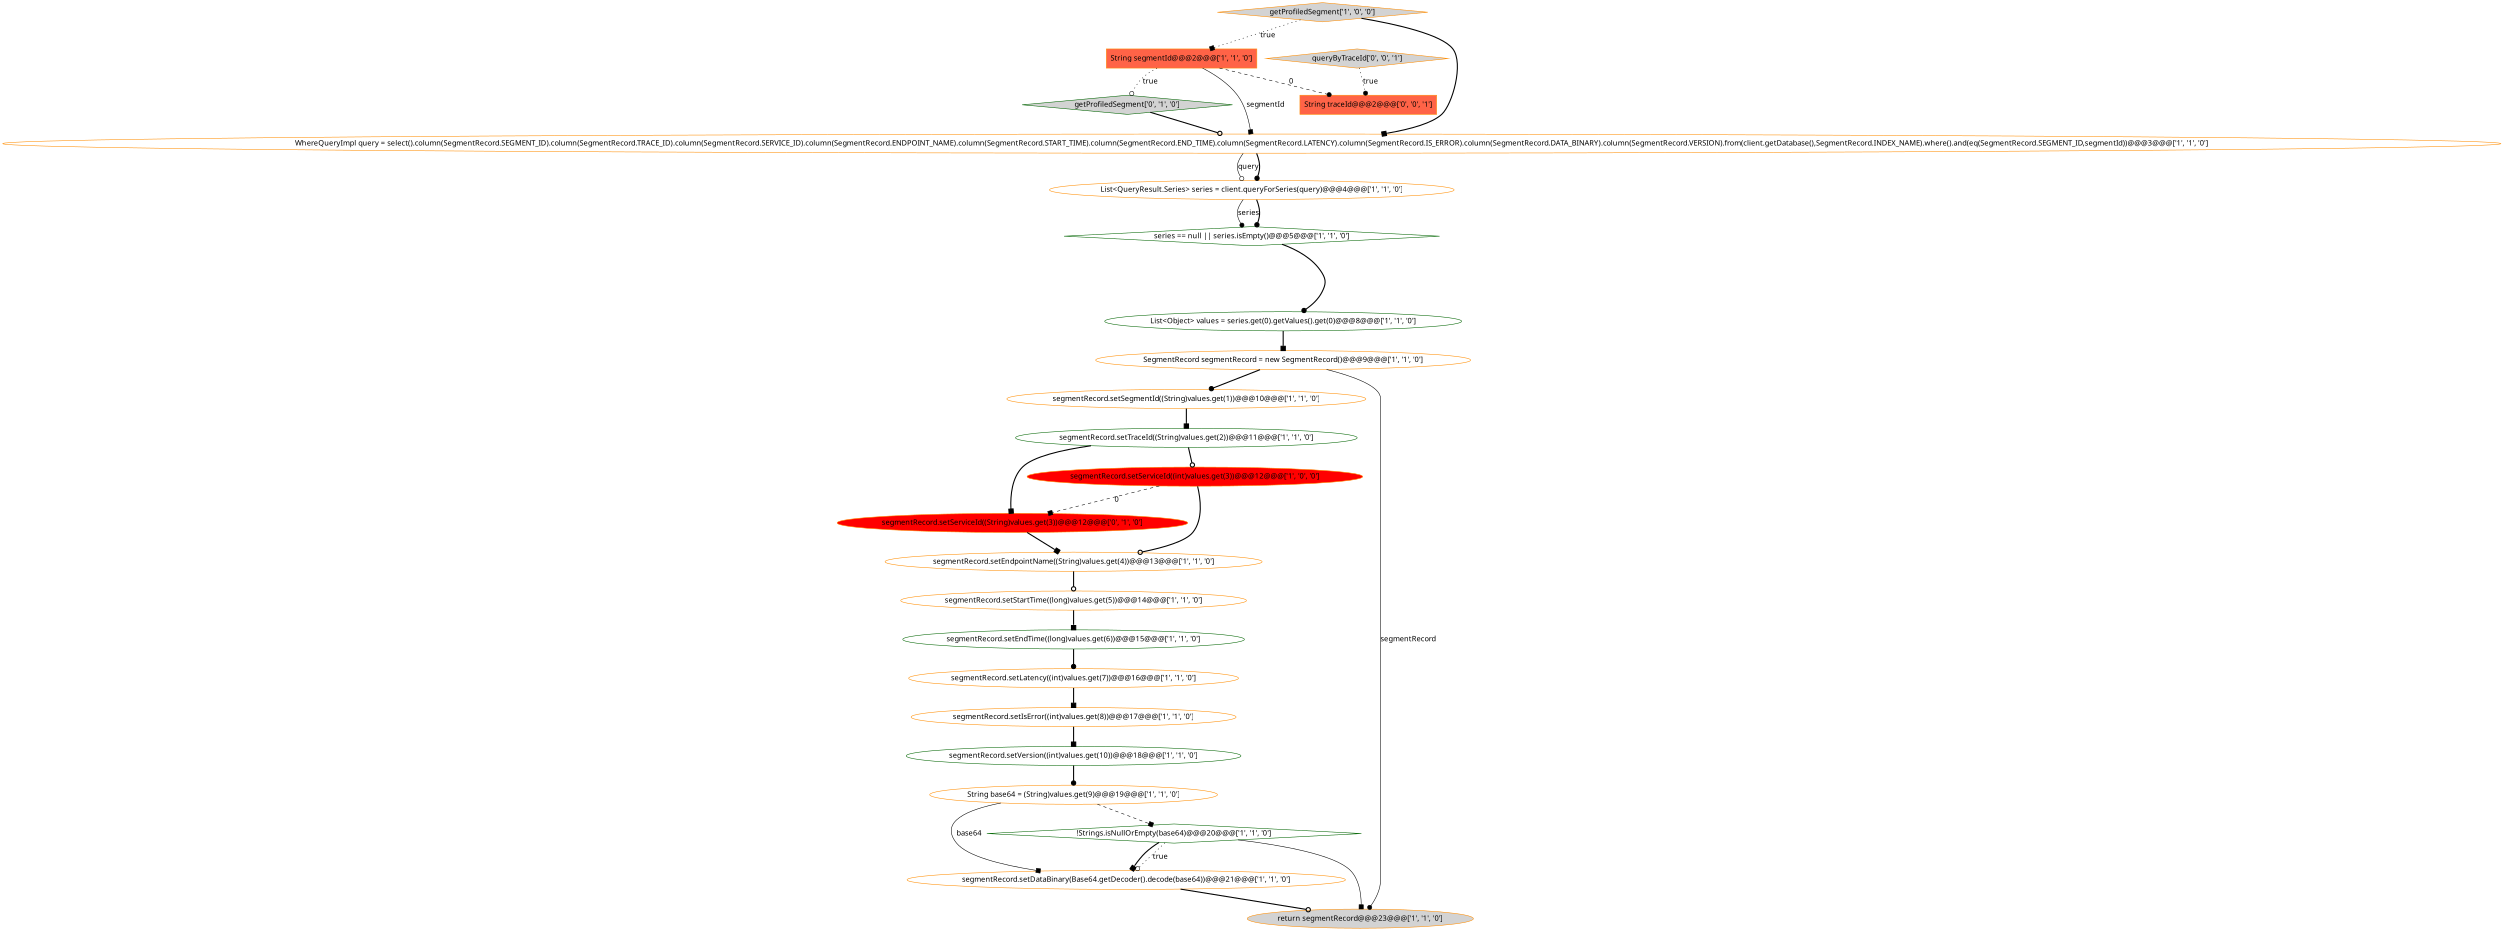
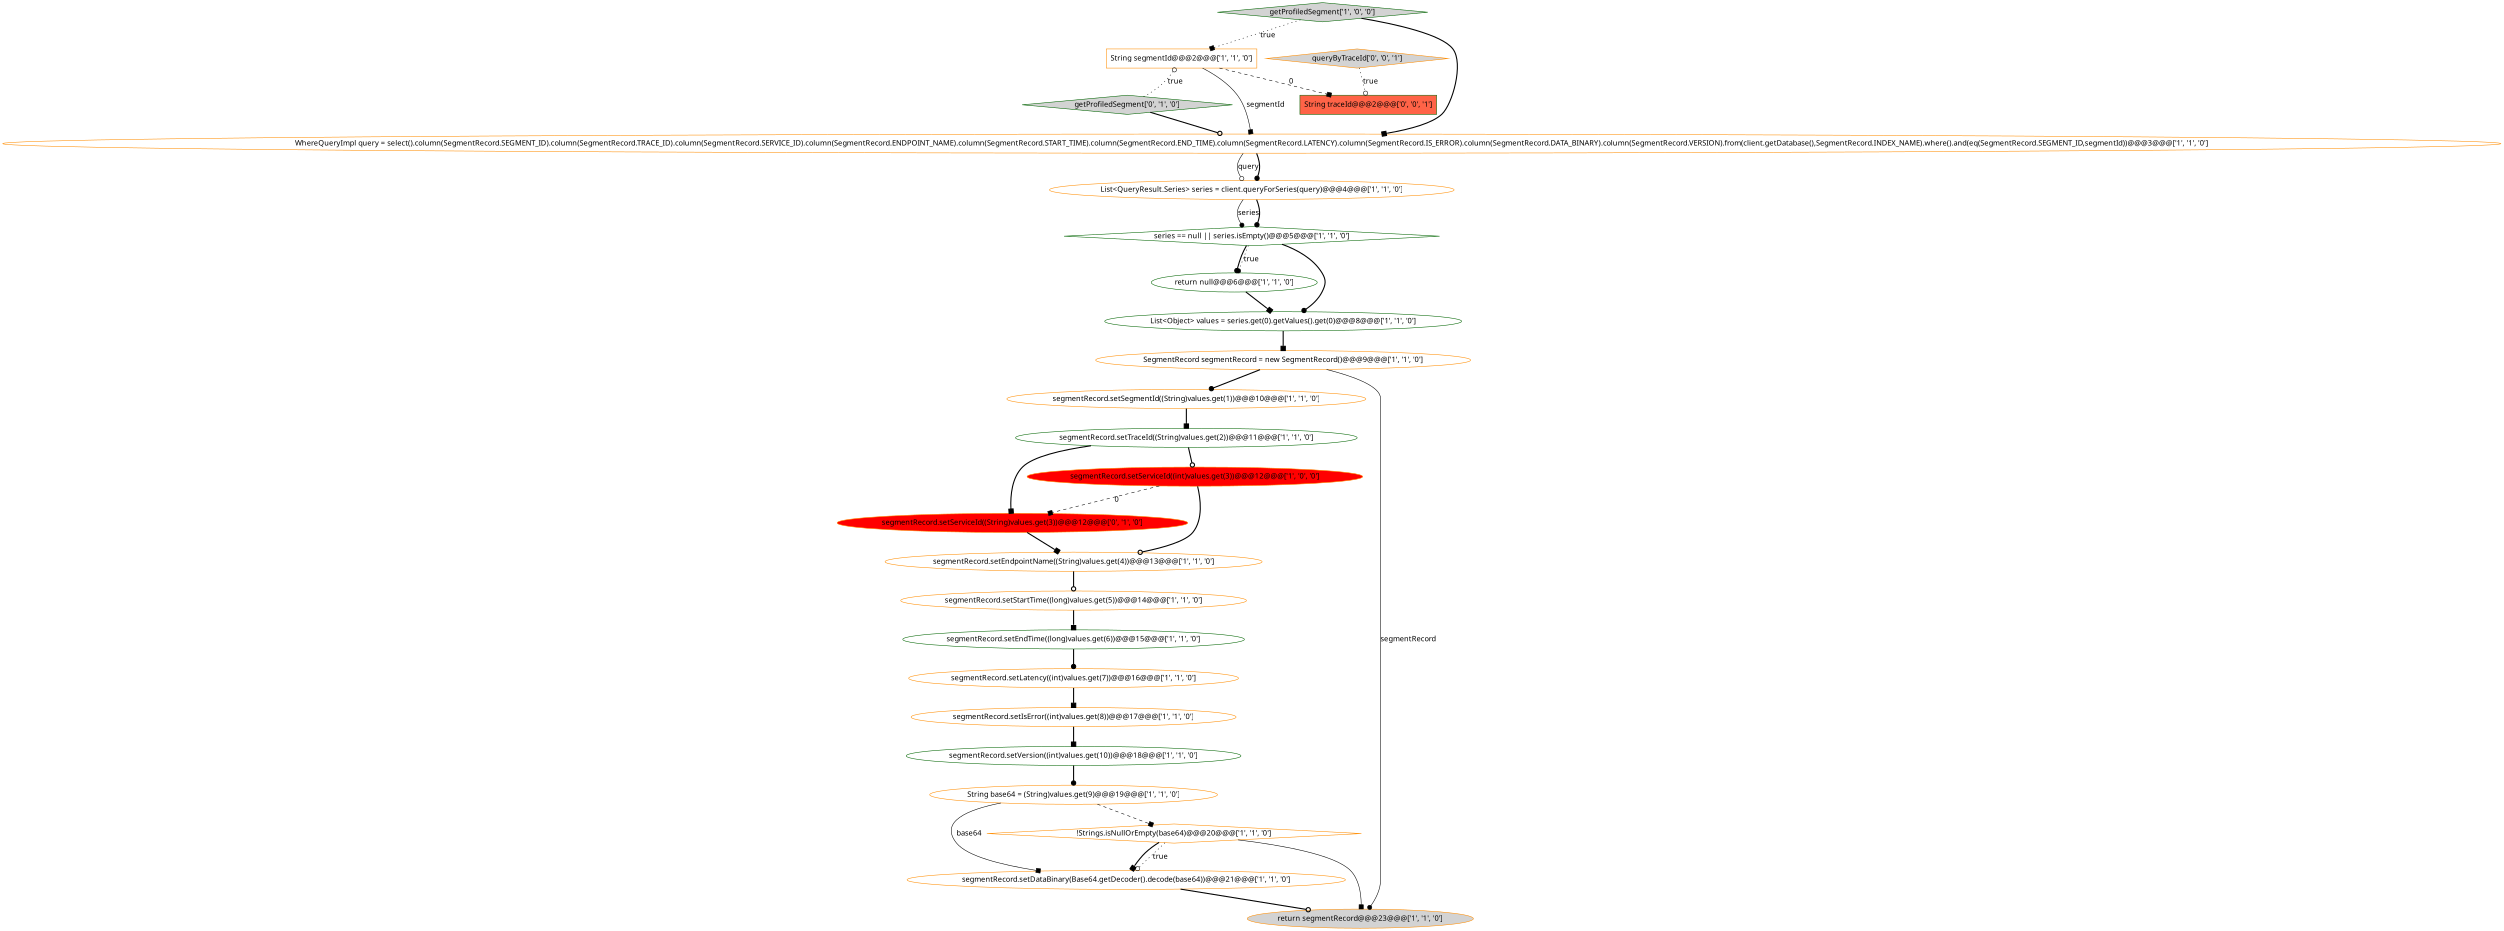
node "getProfiledSegment['1', '0', '0']": color darkorange -> darkgreen
node "String segmentId@@@2@@@['1', '1', '0']": fillcolor tomato -> white
edge "String segmentId@@@2@@@['1', '1', '0']" -> "getProfiledSegment['0', '1', '0']": reversed
edge "queryByTraceId['0', '0', '1']" -> "String traceId@@@2@@@['0', '0', '1']": arrowhead dot -> odot
edge "String segmentId@@@2@@@['1', '1', '0']" -> "String traceId@@@2@@@['0', '0', '1']": arrowhead dot -> box
node "String traceId@@@2@@@['0', '0', '1']": color darkorange -> darkgreen
node "return null@@@6@@@['1', '1', '0']": added
node "!Strings.isNullOrEmpty(base64)@@@20@@@['1', '1', '0']": color darkgreen -> darkorange
